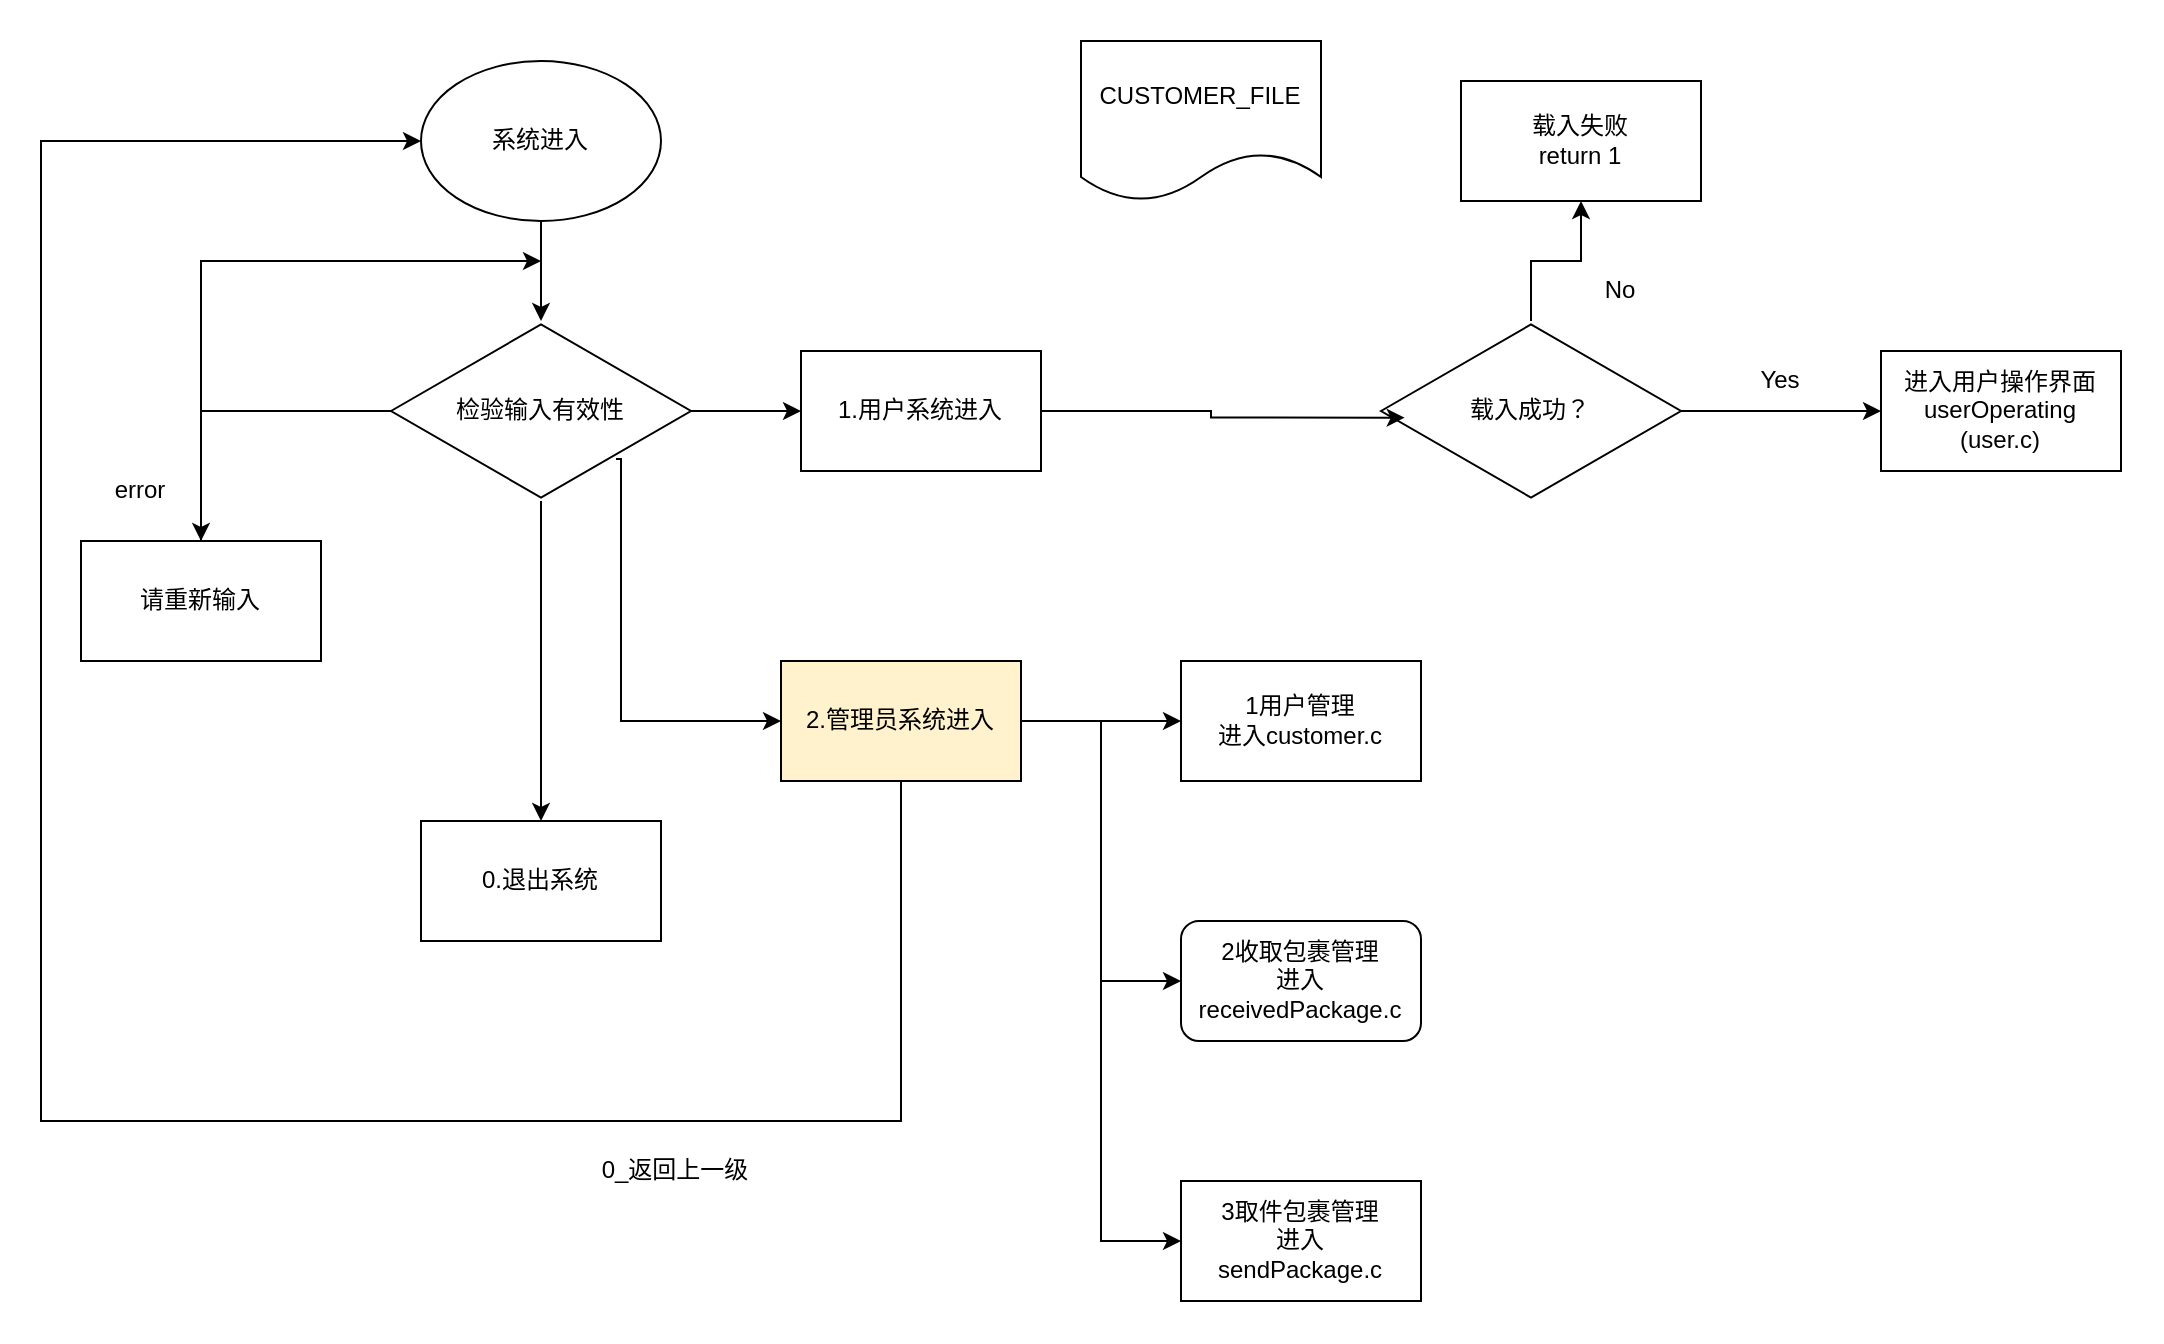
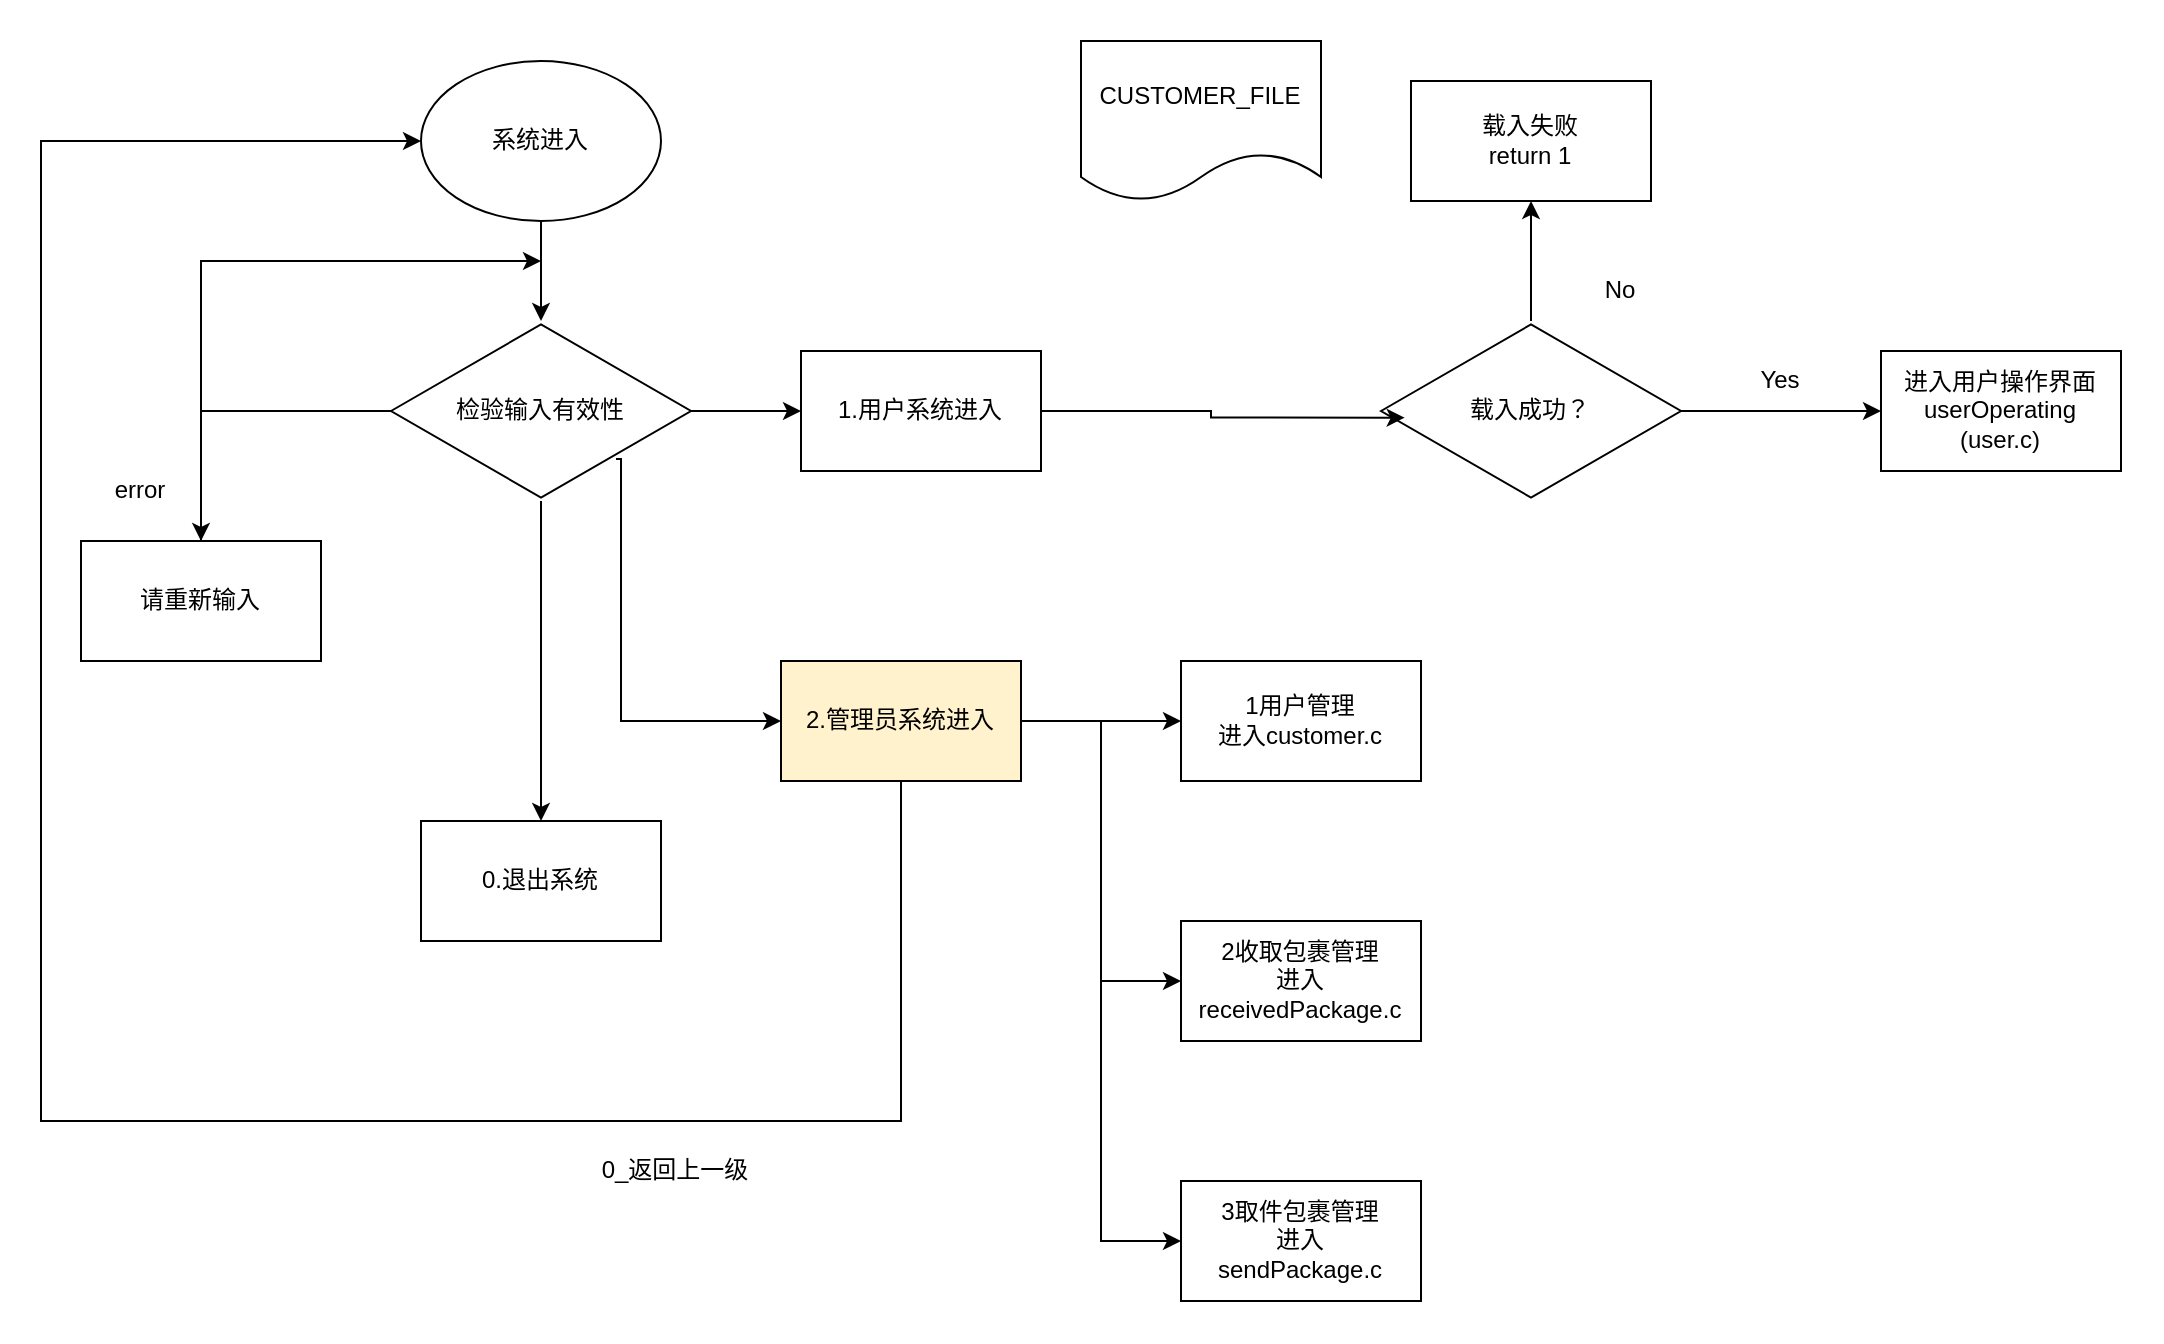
node "载入失败 return 1": moved (1581, 141) -> (1531, 141)
node "2收取包裹管理 进入receivedPackage.c": shape rounded rectangle -> rectangle
